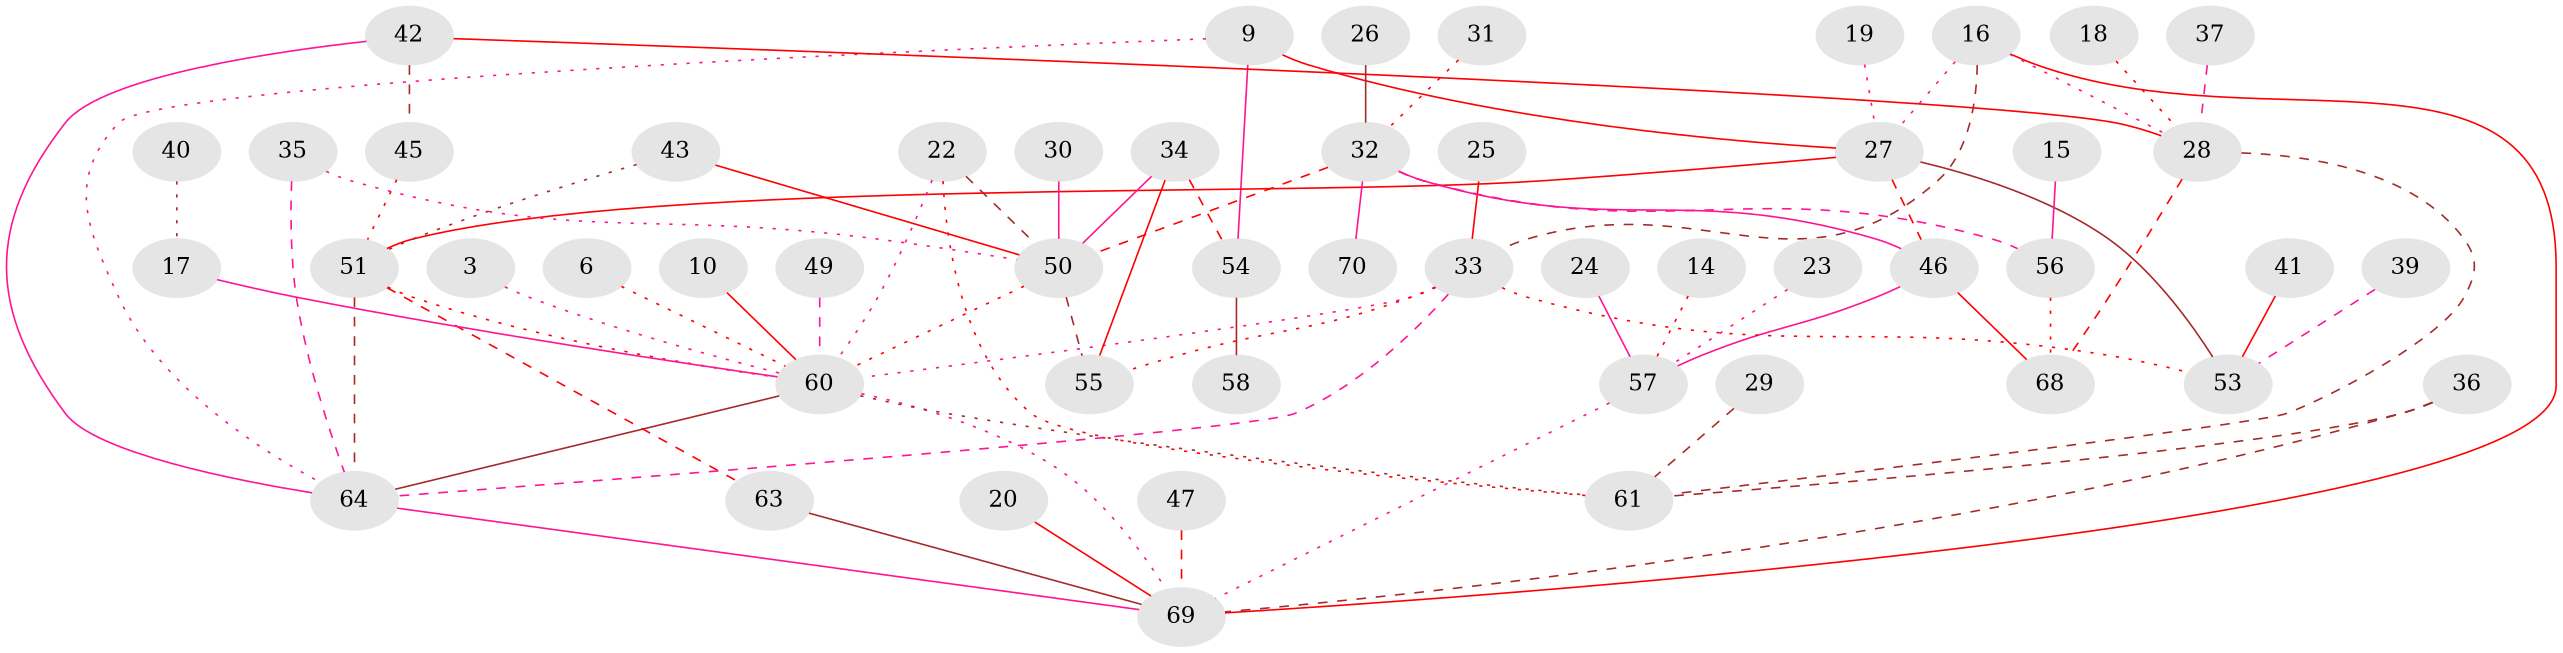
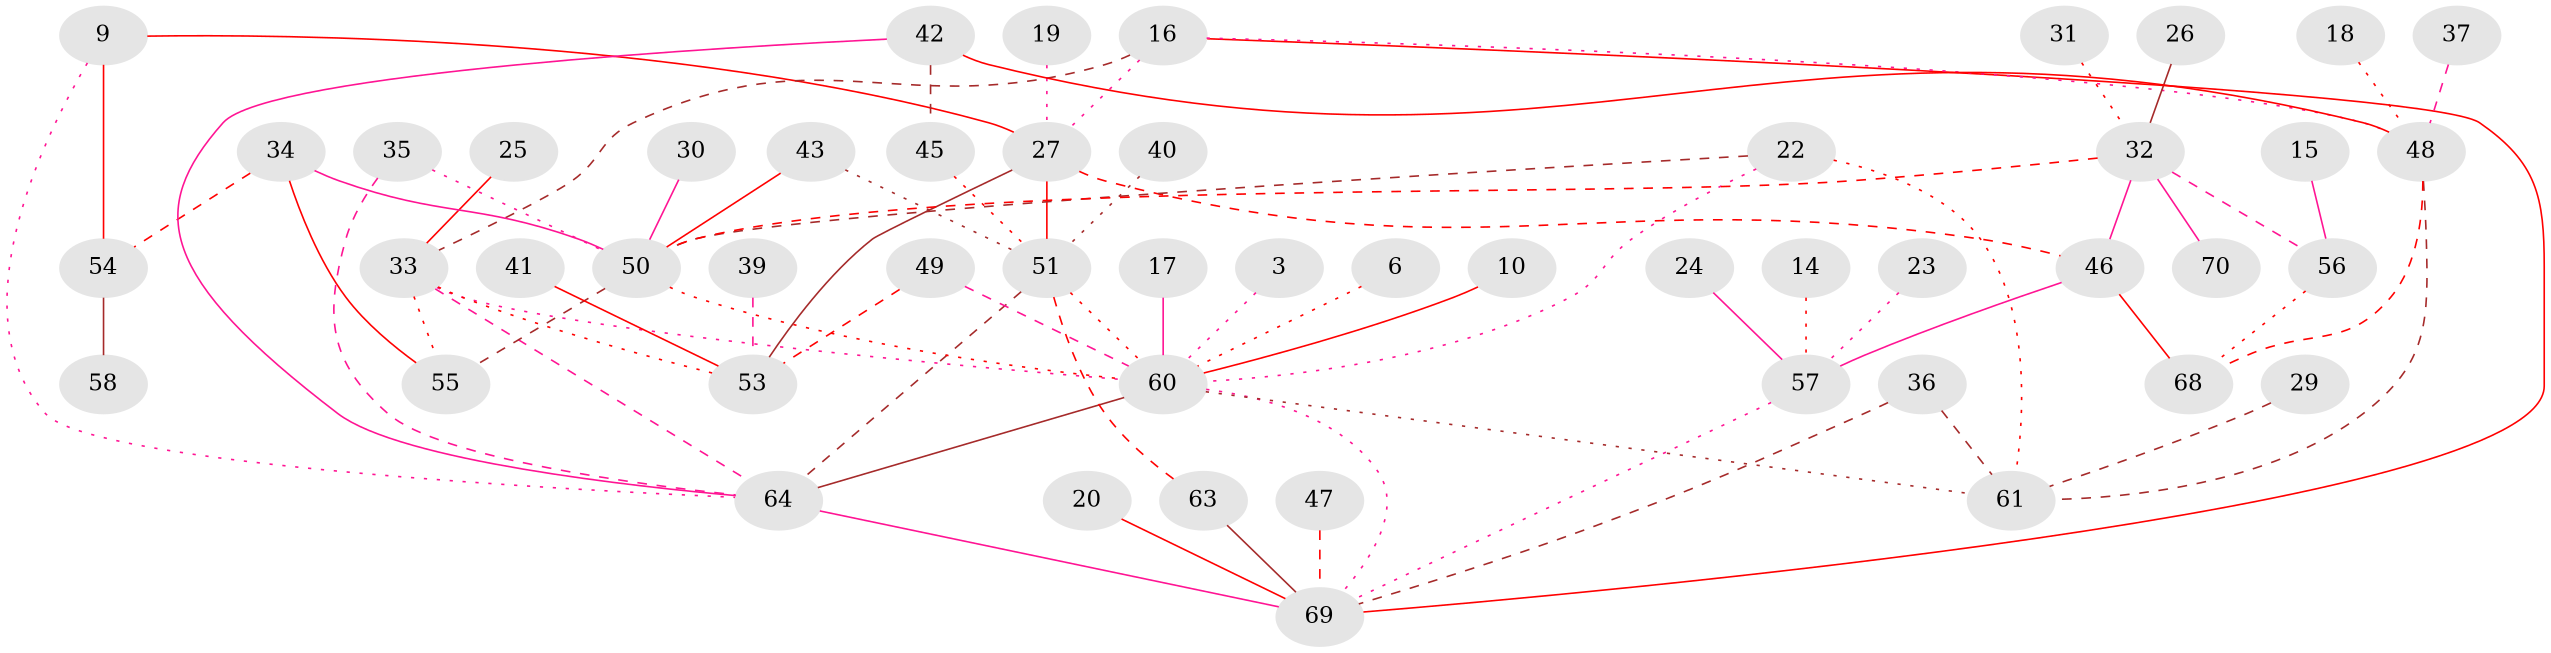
edge "9" -- "54": color deeppink -> red
node "28": label "28" -> "48"
edge "40" -- "17": now "40" -- "51"
edge "49" -- "53": added
